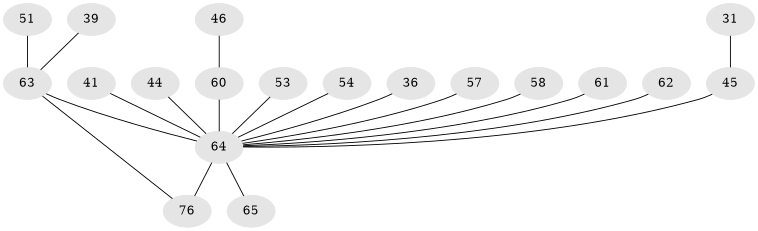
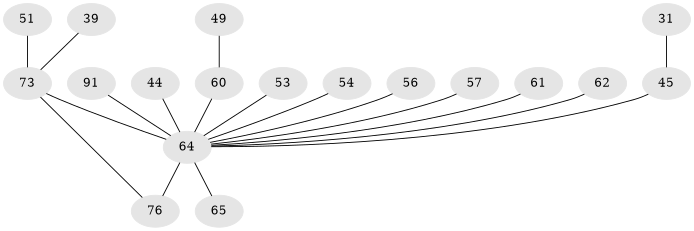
node "46": label "46" -> "49"
node "63": label "63" -> "73"
node "41": label "41" -> "91"
node "36": label "36" -> "56"
node "58": removed
